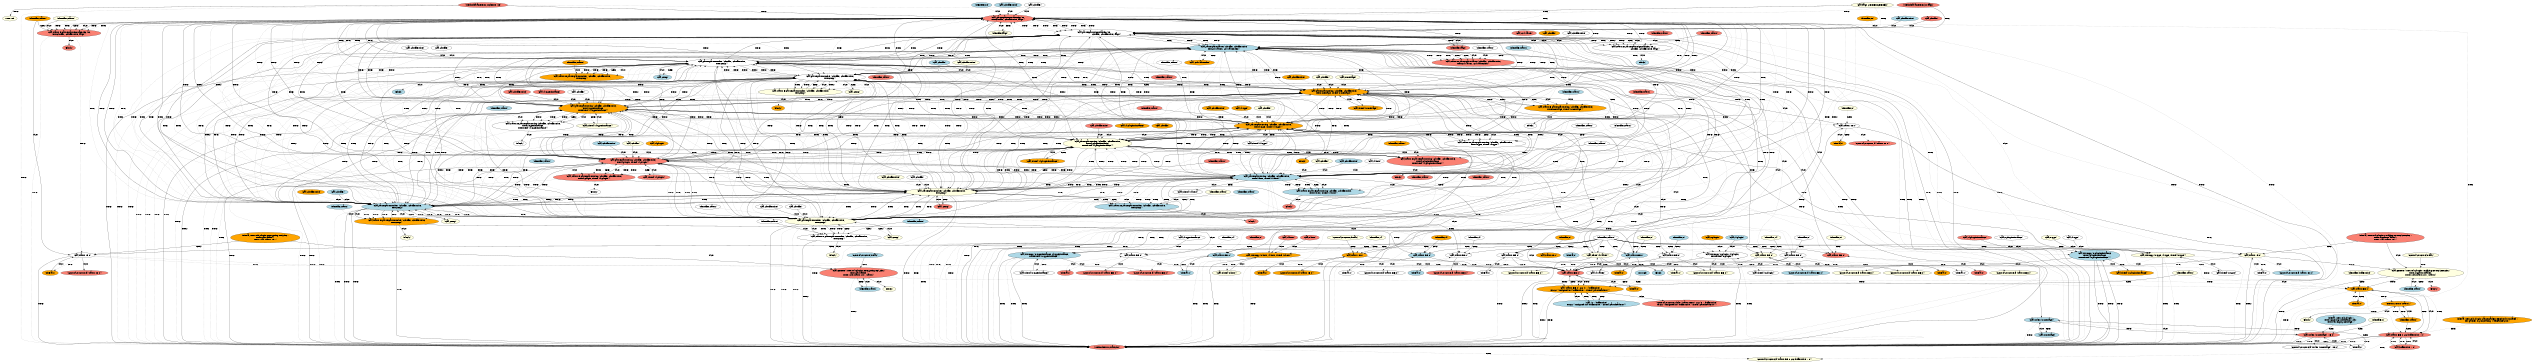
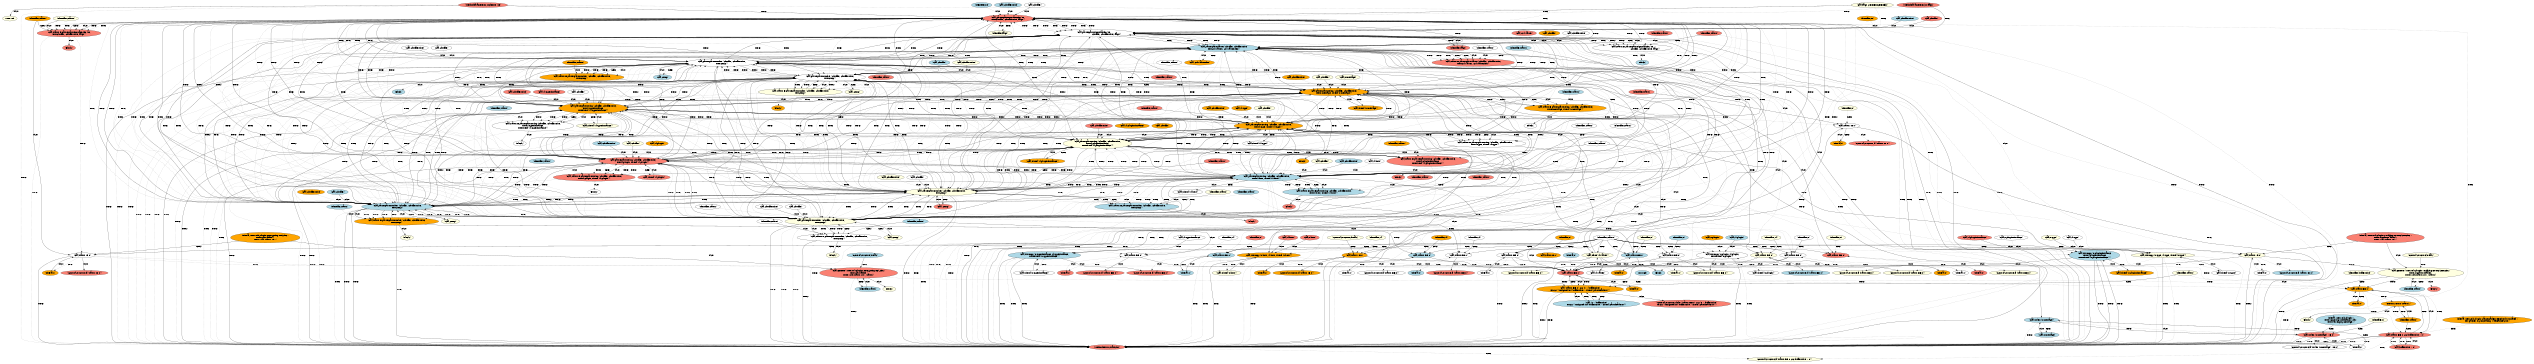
edge "(MethodParameterIn,sockent_t *se)" -> "1000105": label "DDG: " -> "AST: "
